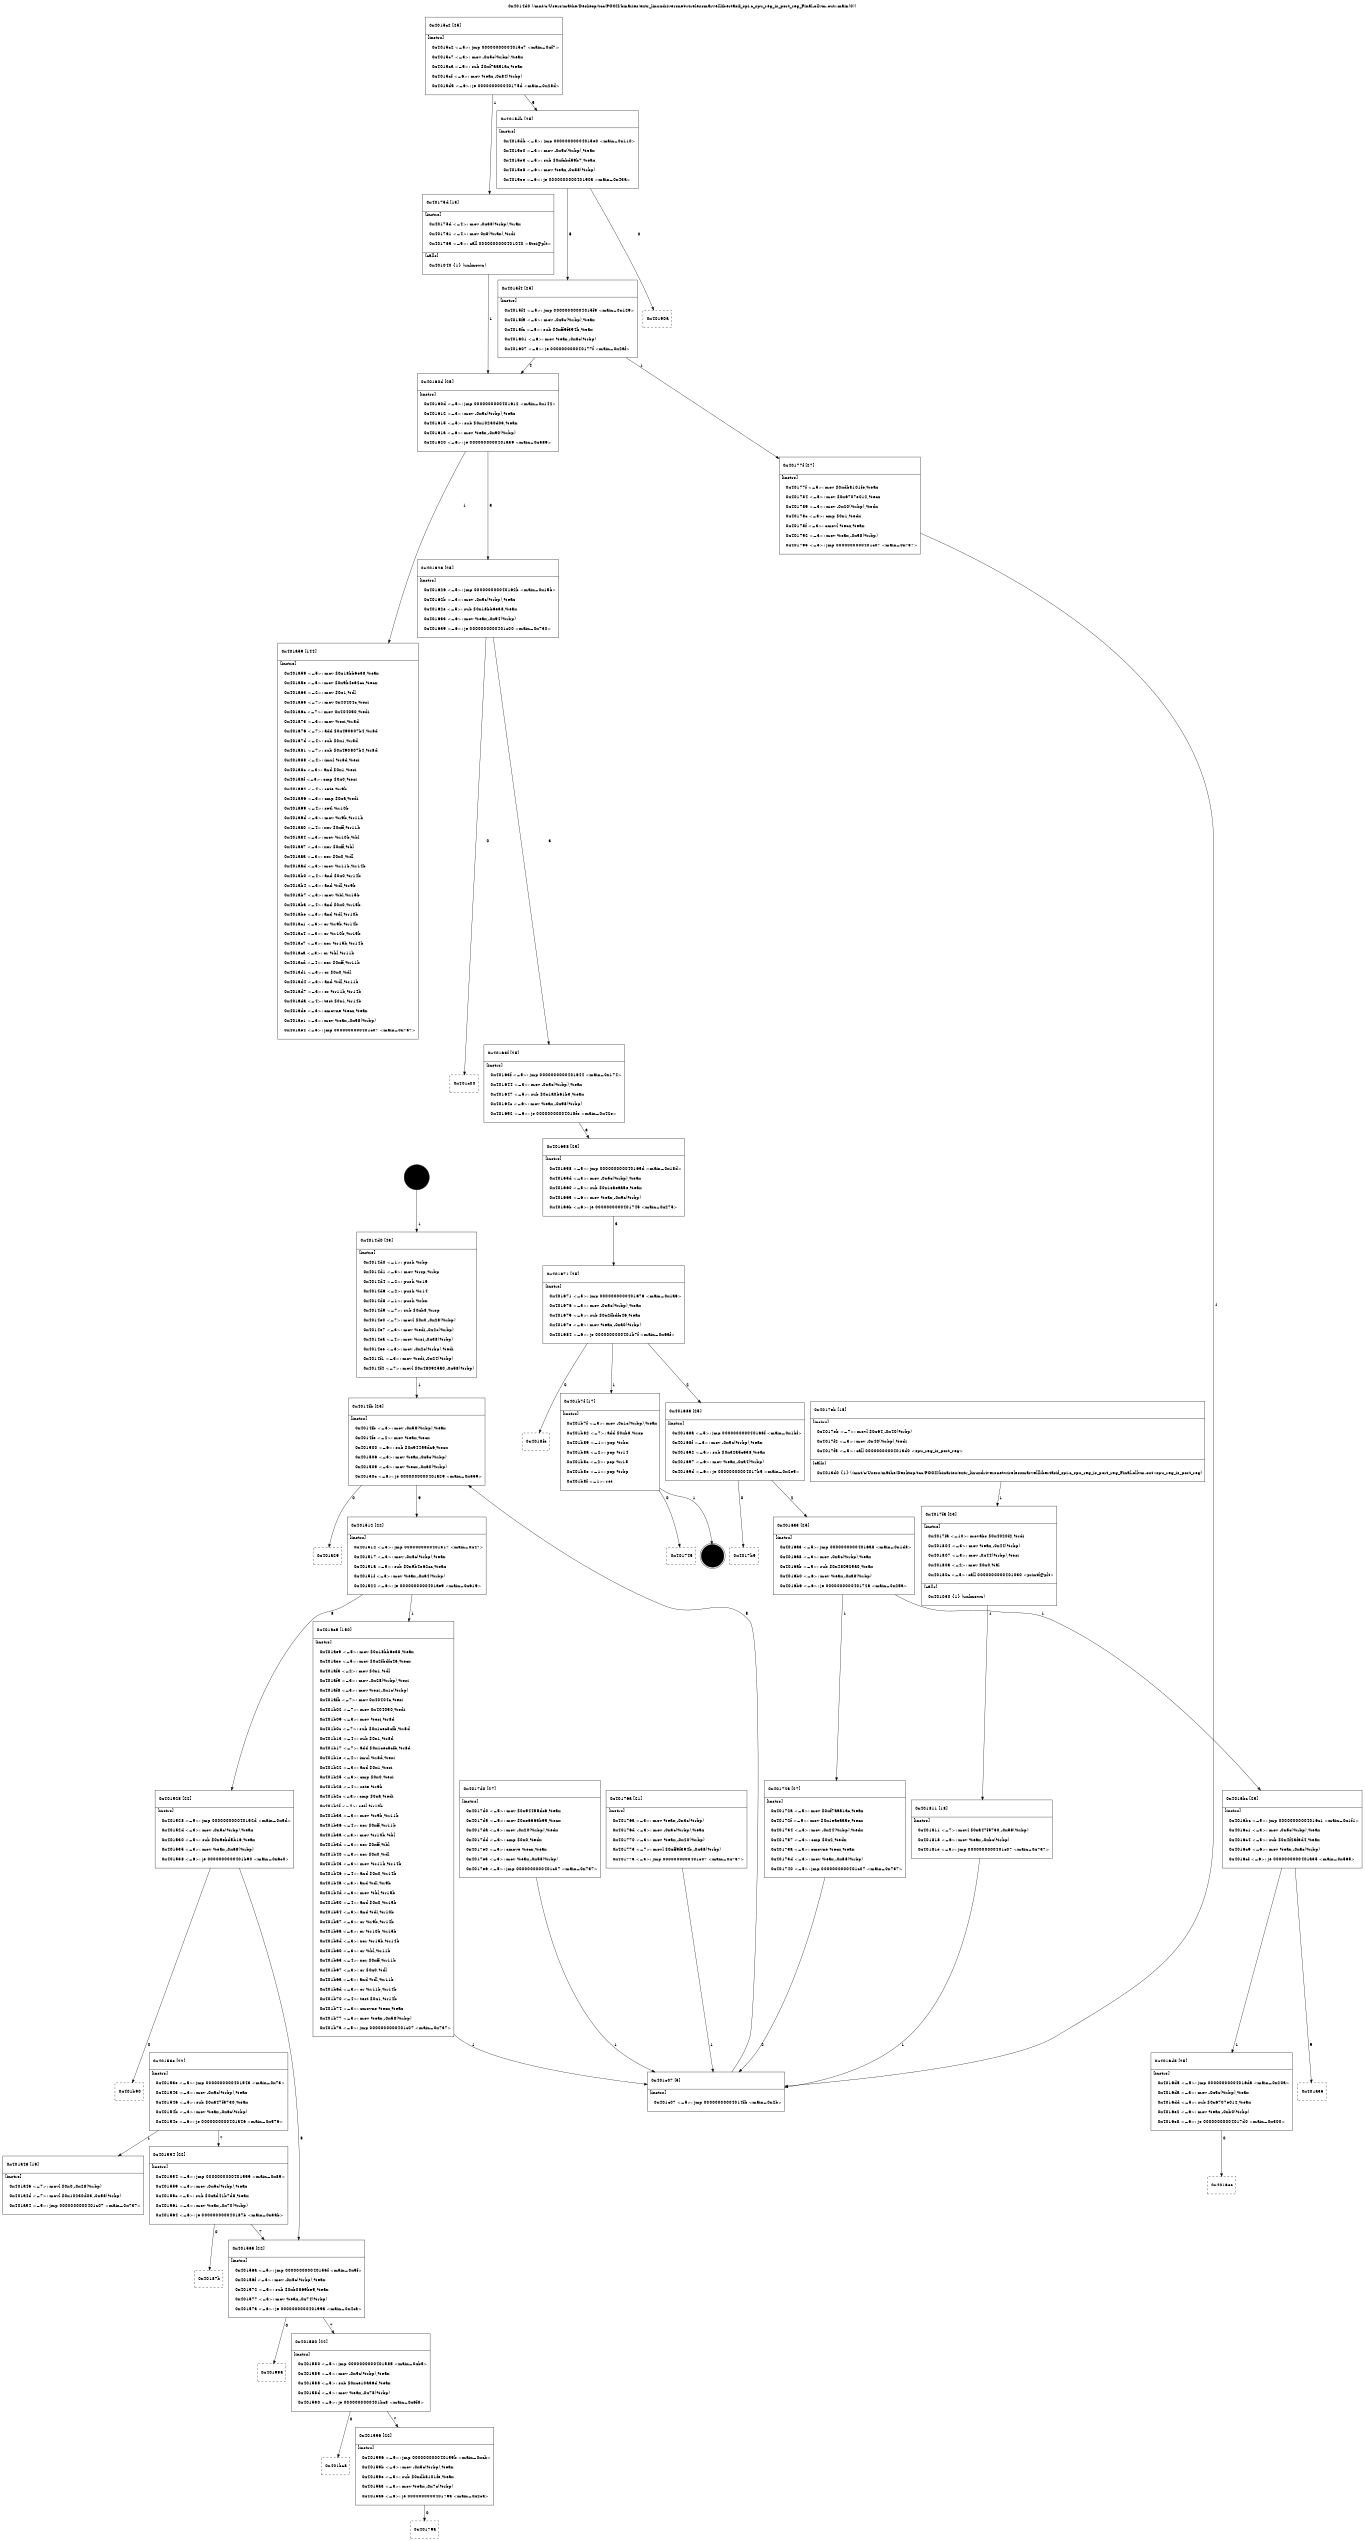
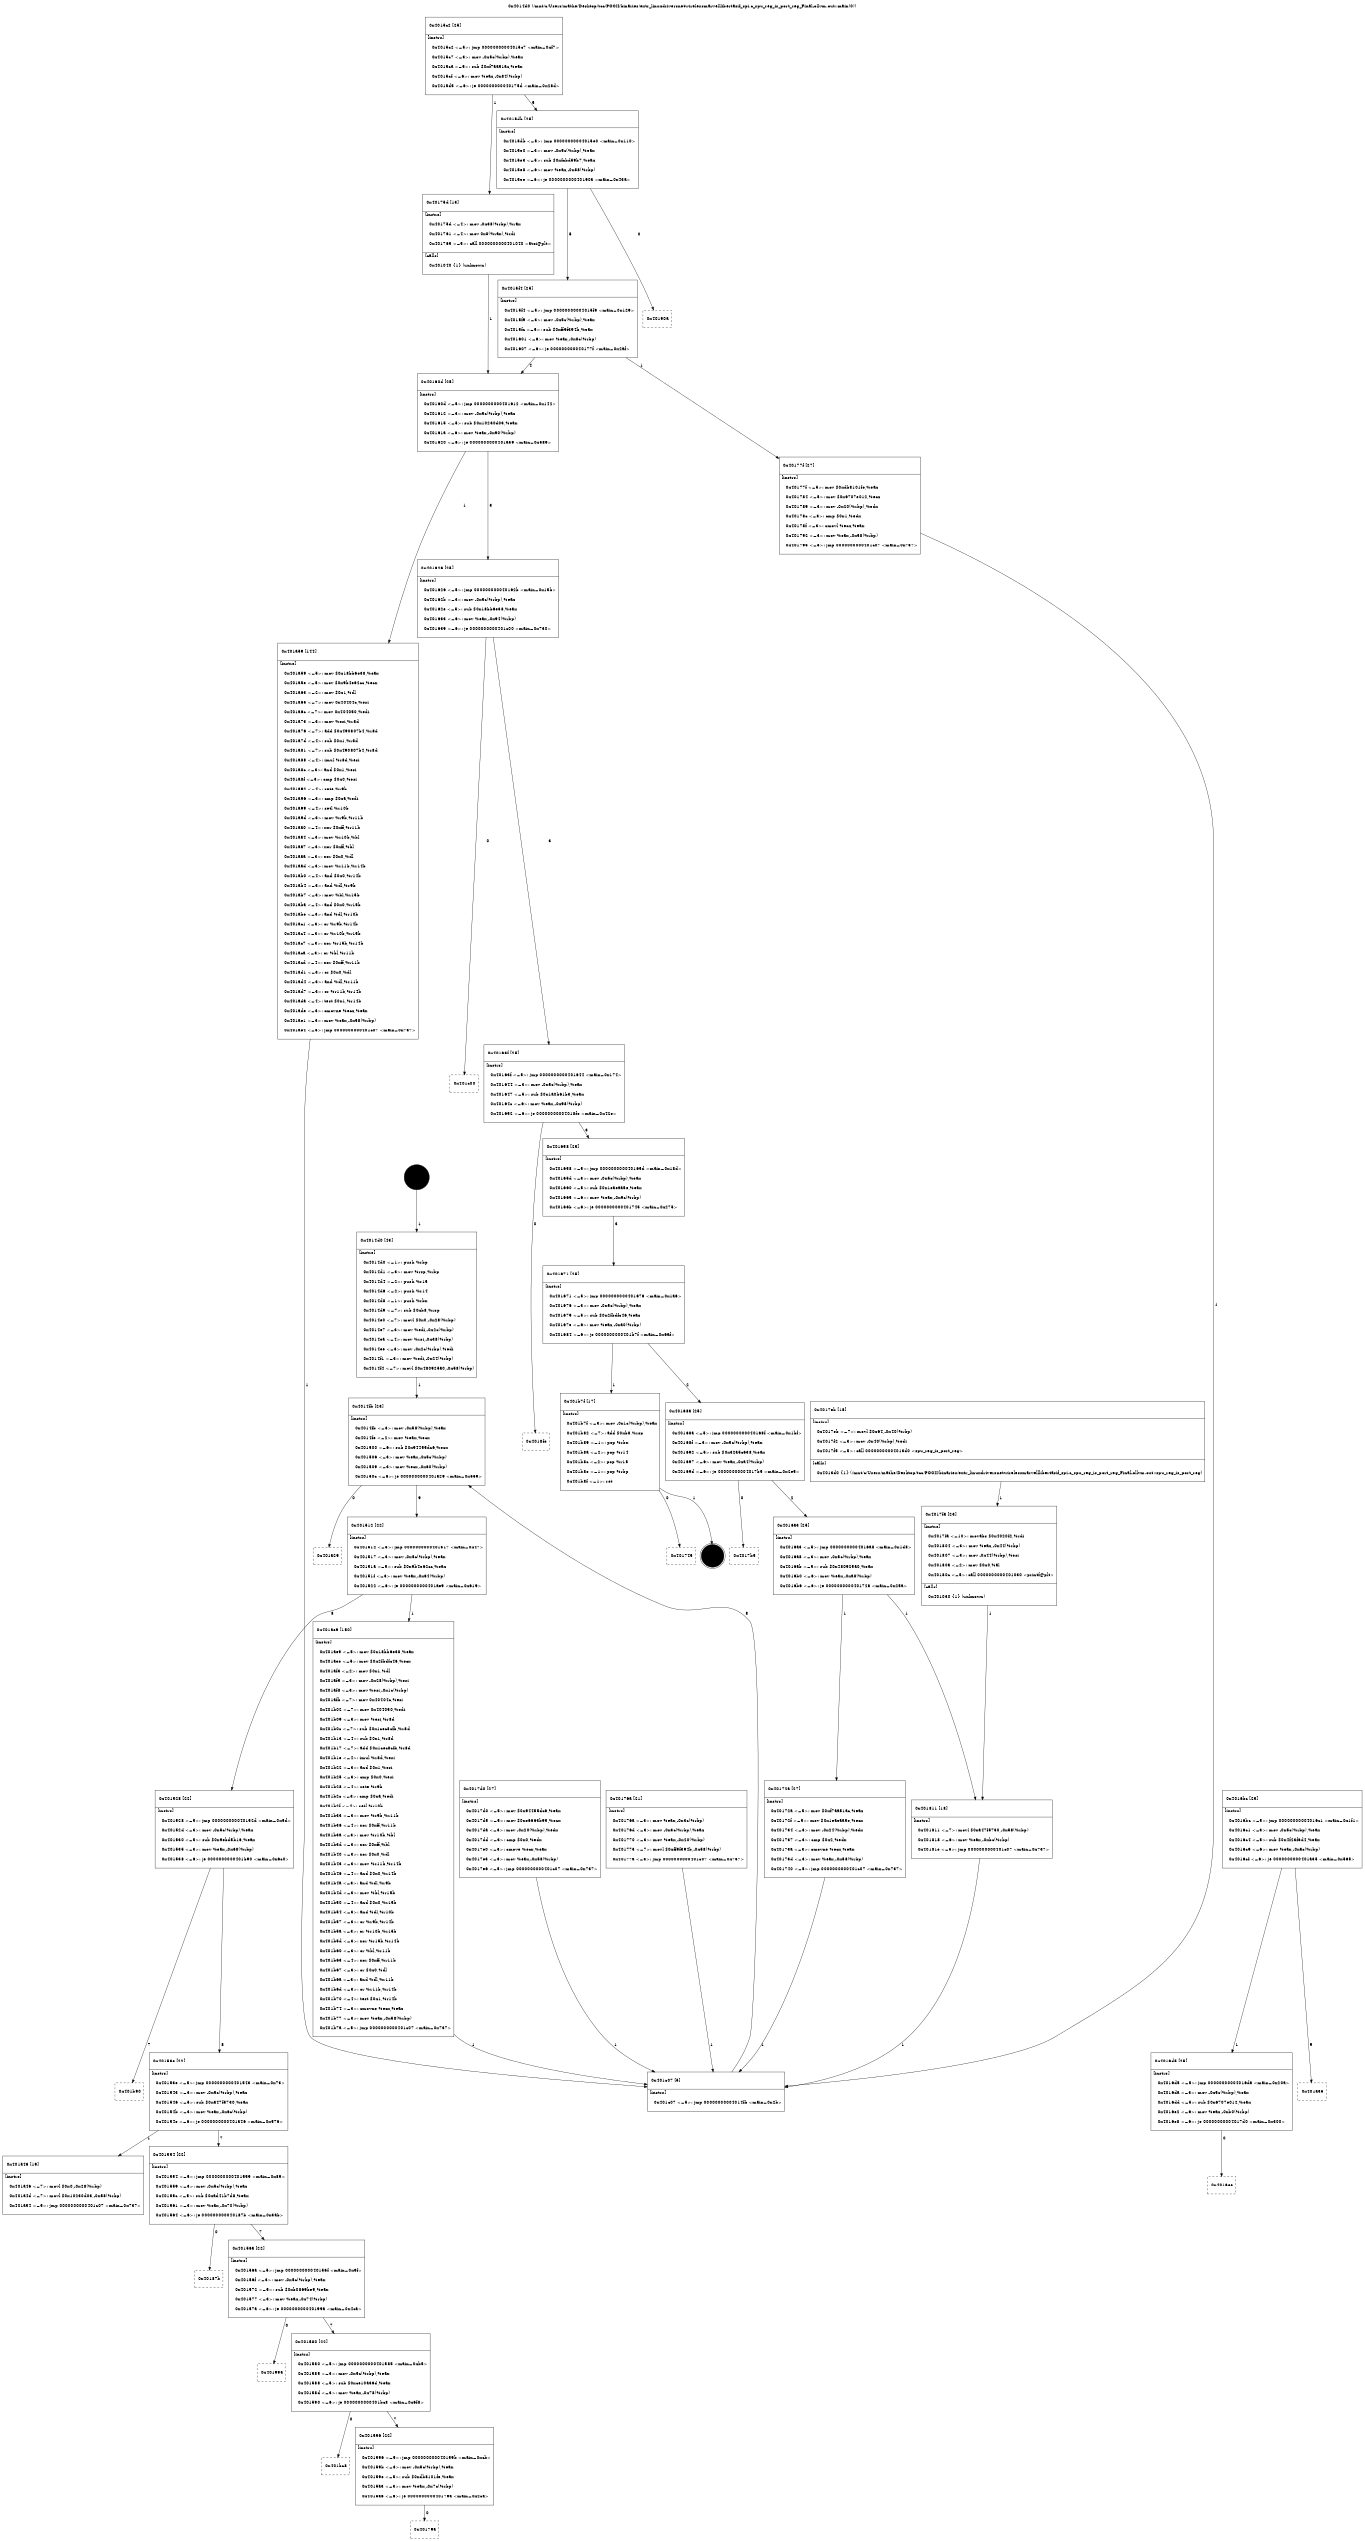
edge "0x401671 [25]" -> "0x4018fe": now "0x40163f [25]" -> "0x4018fe"
edge "0x4016a3 [25]" -> "0x4016bc [25]": now "0x4016a3 [25]" -> "0x401811 [18]"
edge "0x401a59 [144]" -> "0x401c07 [5]": added, label "1"
edge "0x401528 [22]" -> "0x401b90": label " 0" -> " 7"
edge "0x40172a [27]" -> "0x401c07 [5]": label " 2" -> " 1"
edge "0x401528 [22]" -> "0x40156a [22]": now "0x401528 [22]" -> "0x40153e [22]"
